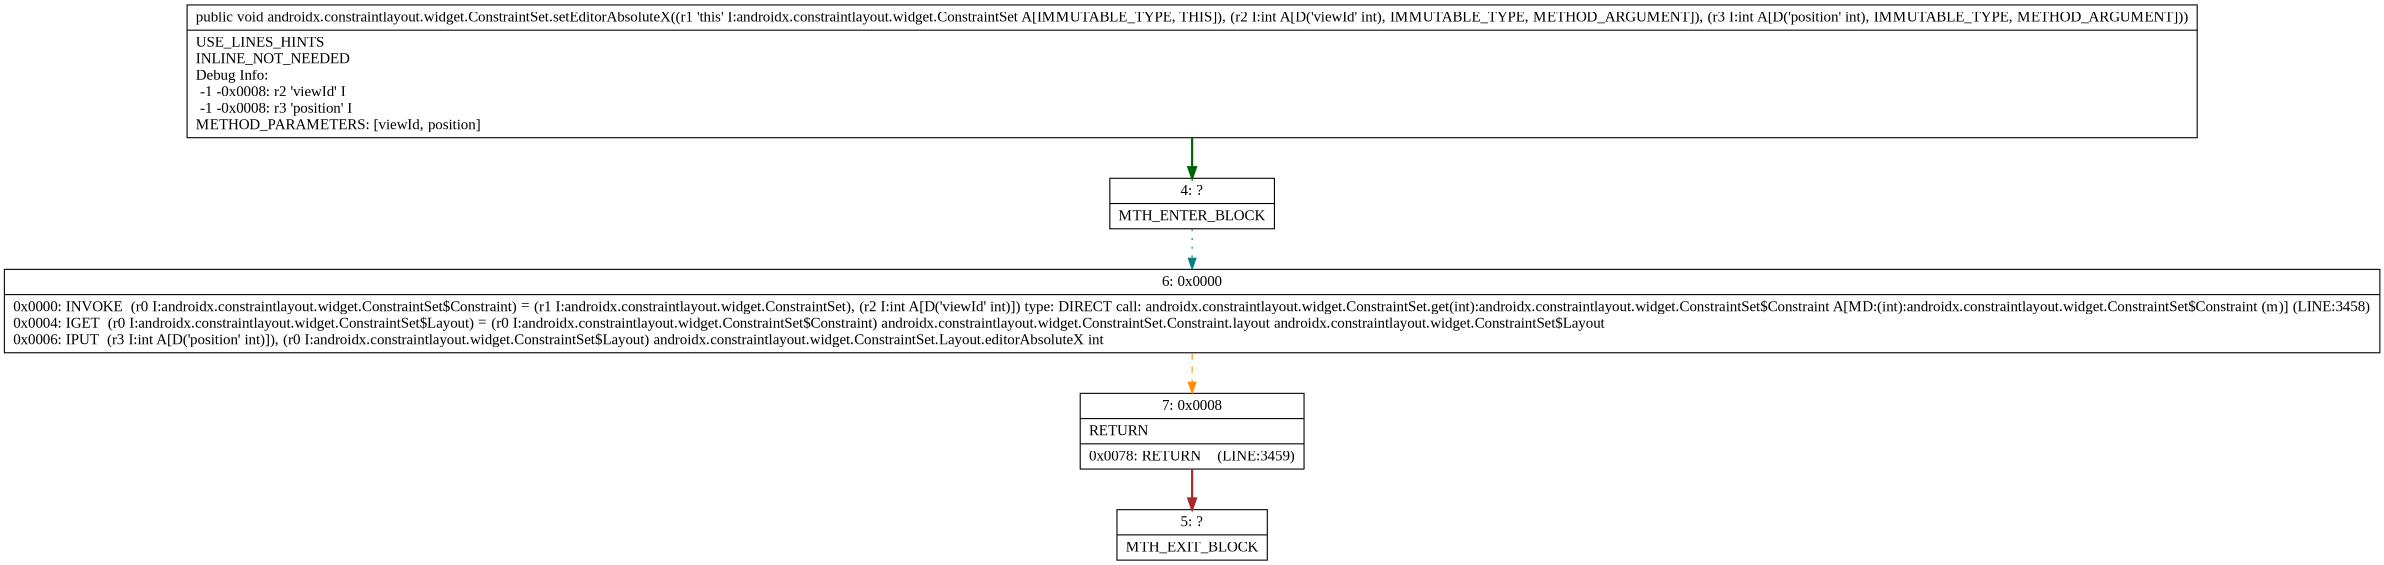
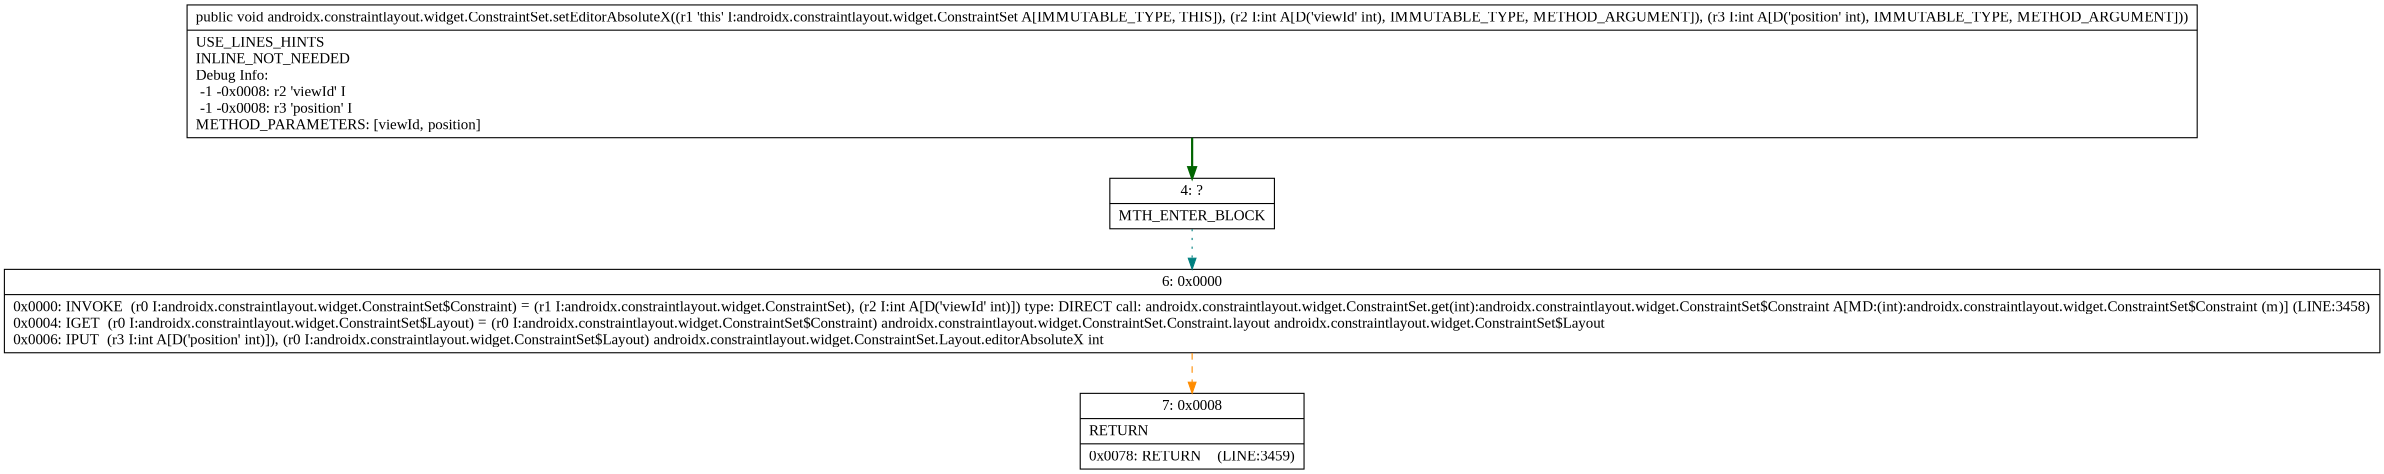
node "5: ?": removed
